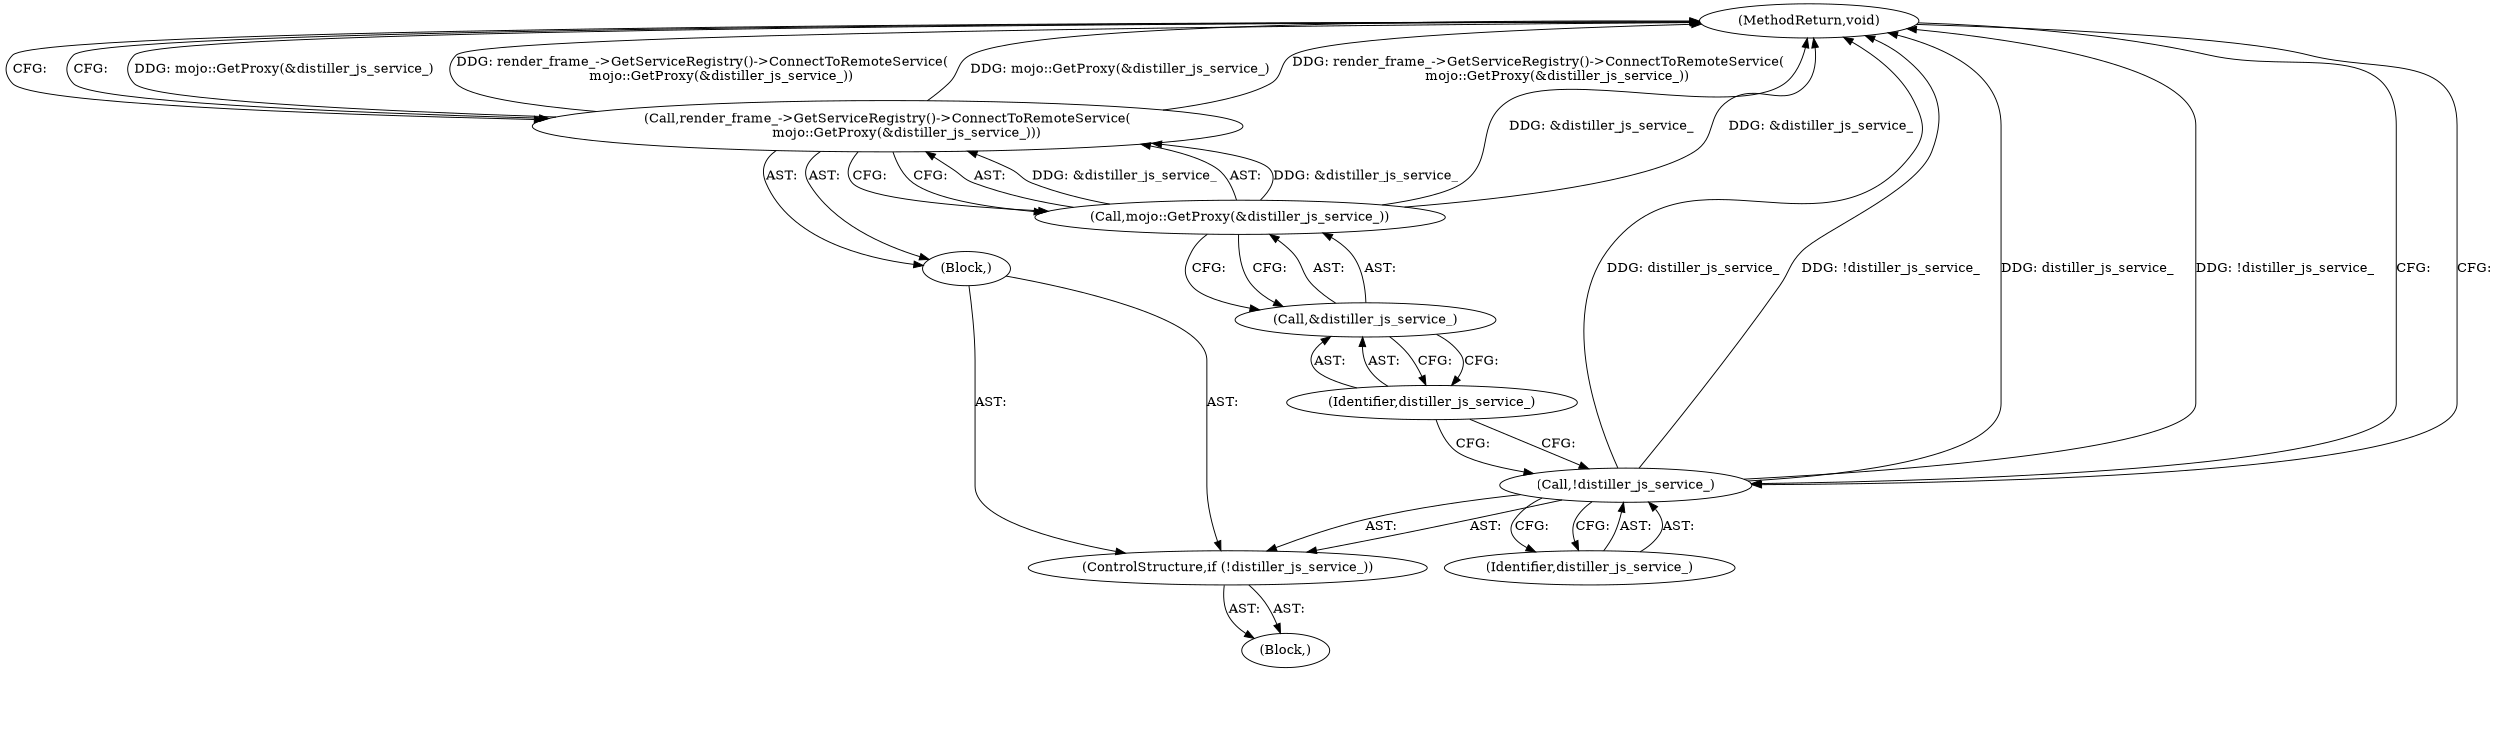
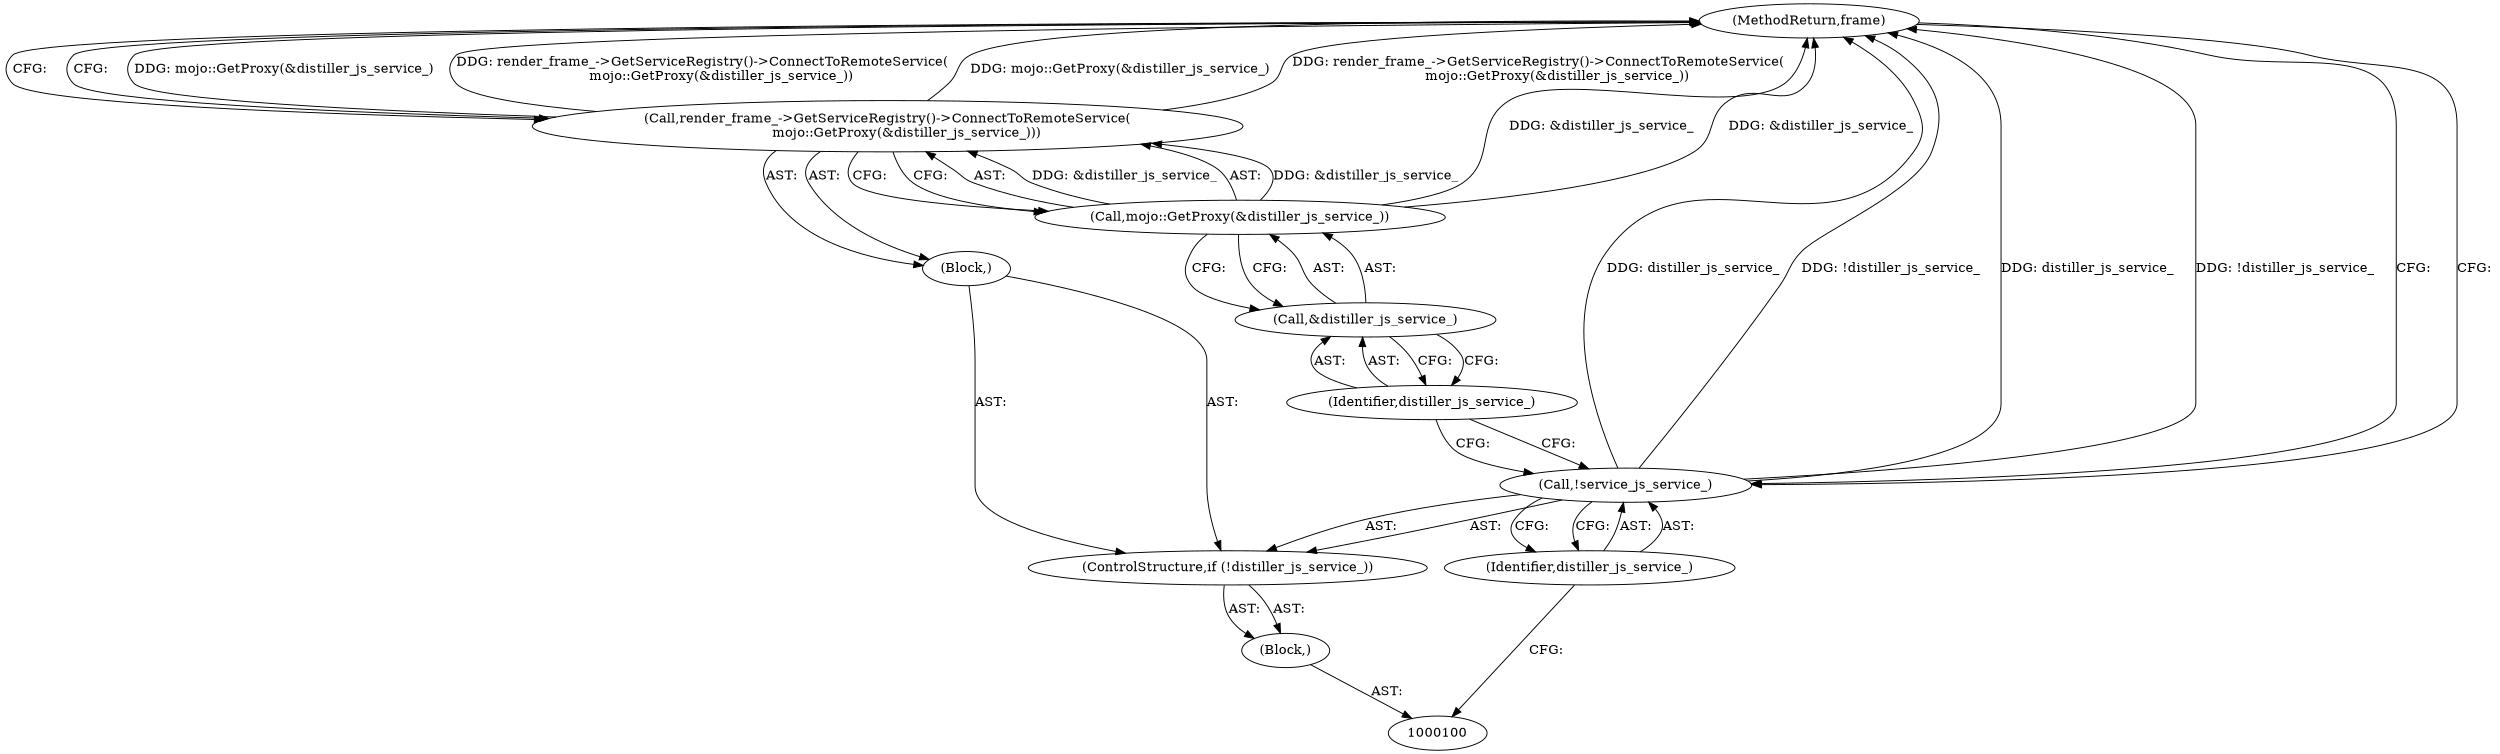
node "(MethodReturn,void)": label "(MethodReturn,void)" -> "(MethodReturn,frame)"
node "(Call,!distiller_js_service_)": label "(Call,!distiller_js_service_)" -> "(Call,!service_js_service_)"
node "1000100": added
